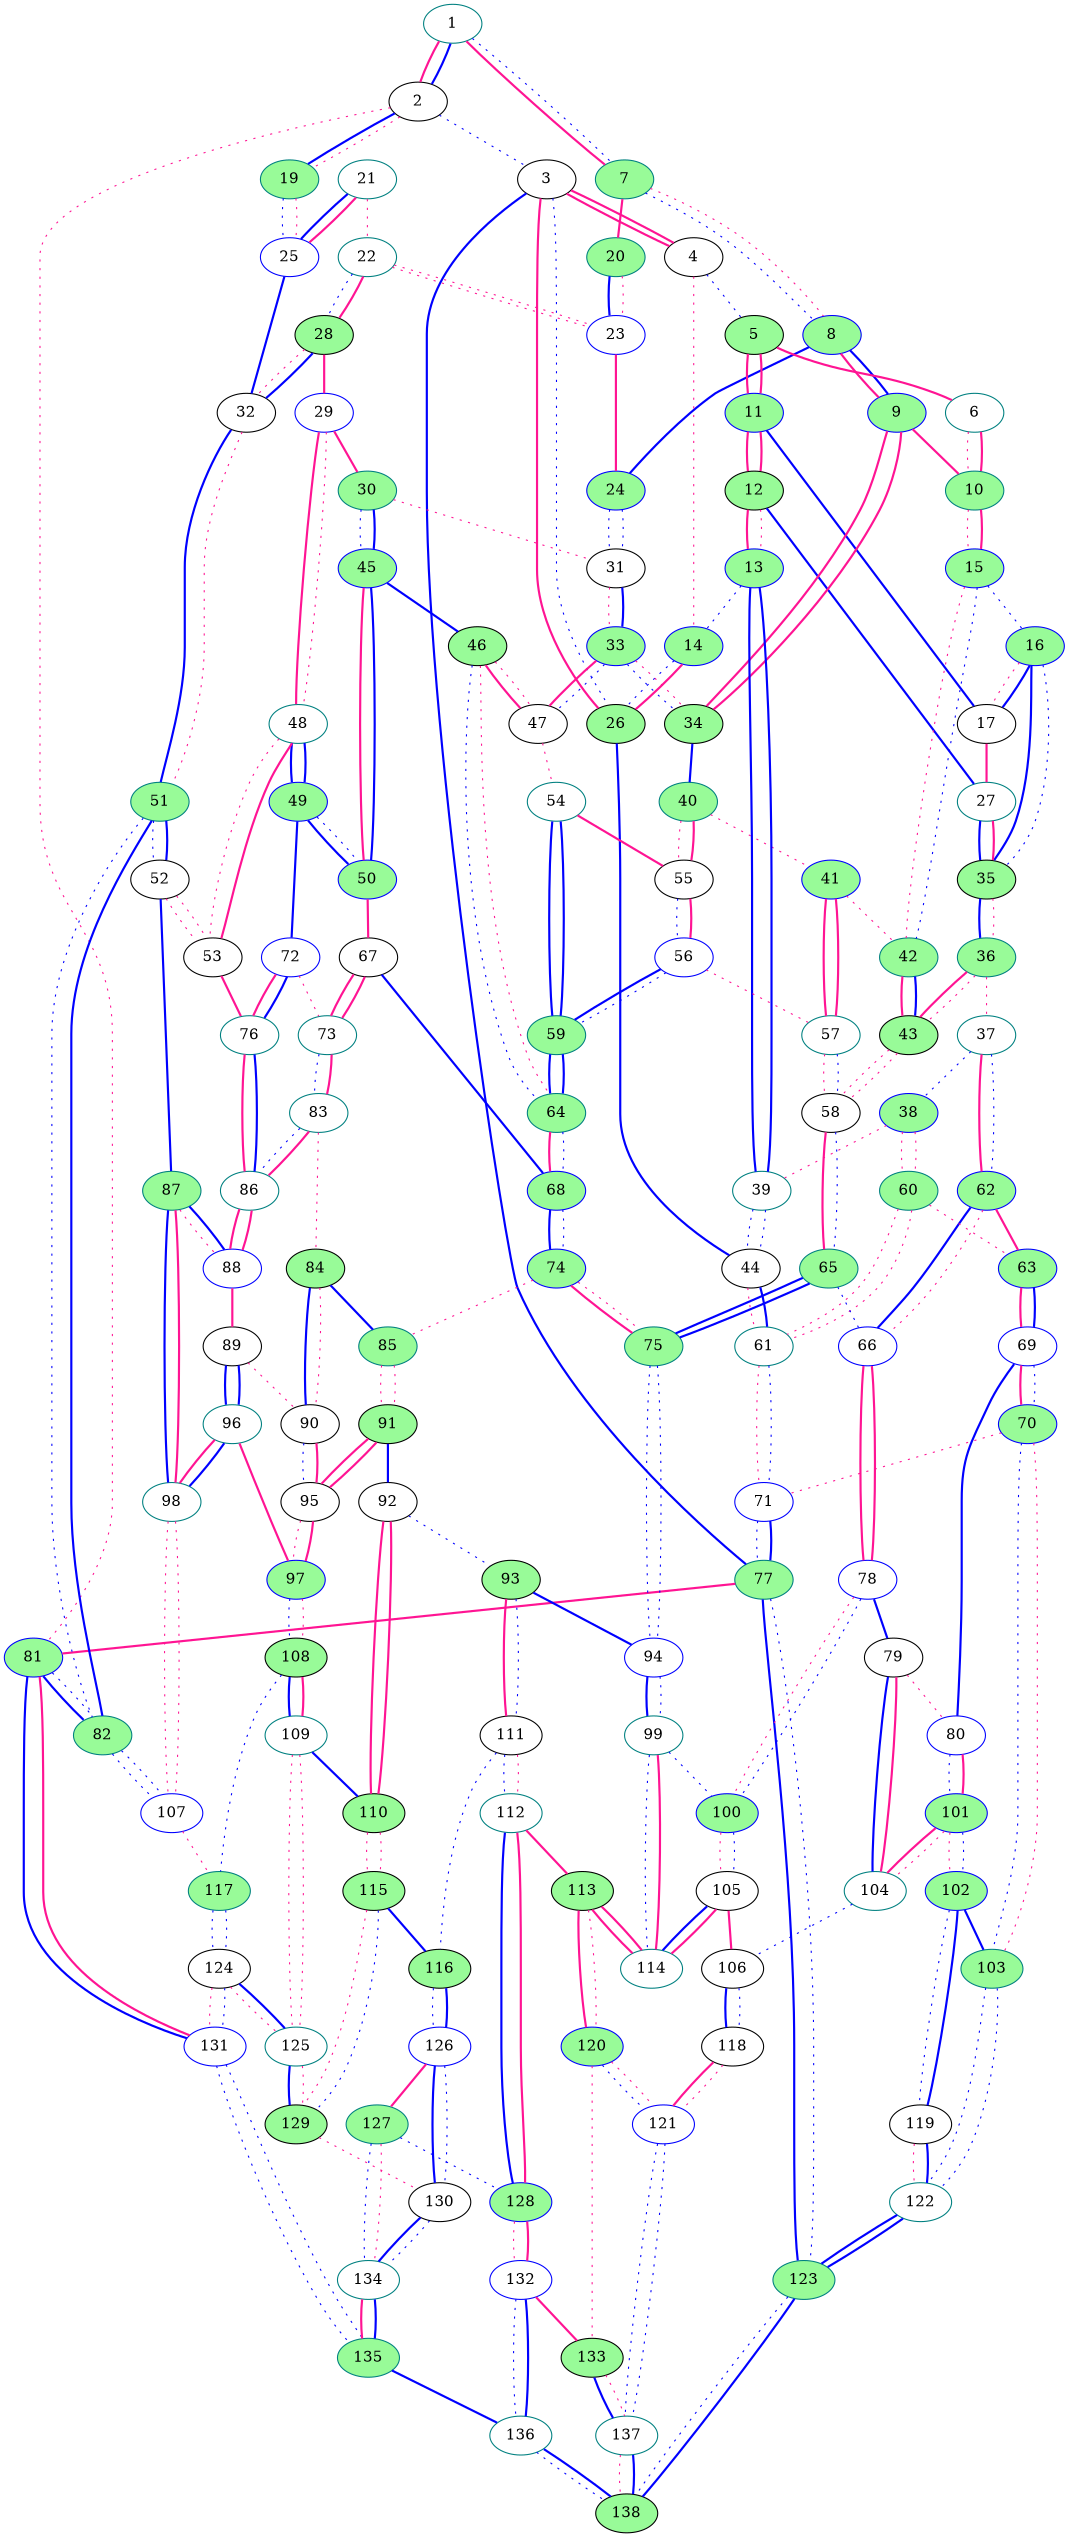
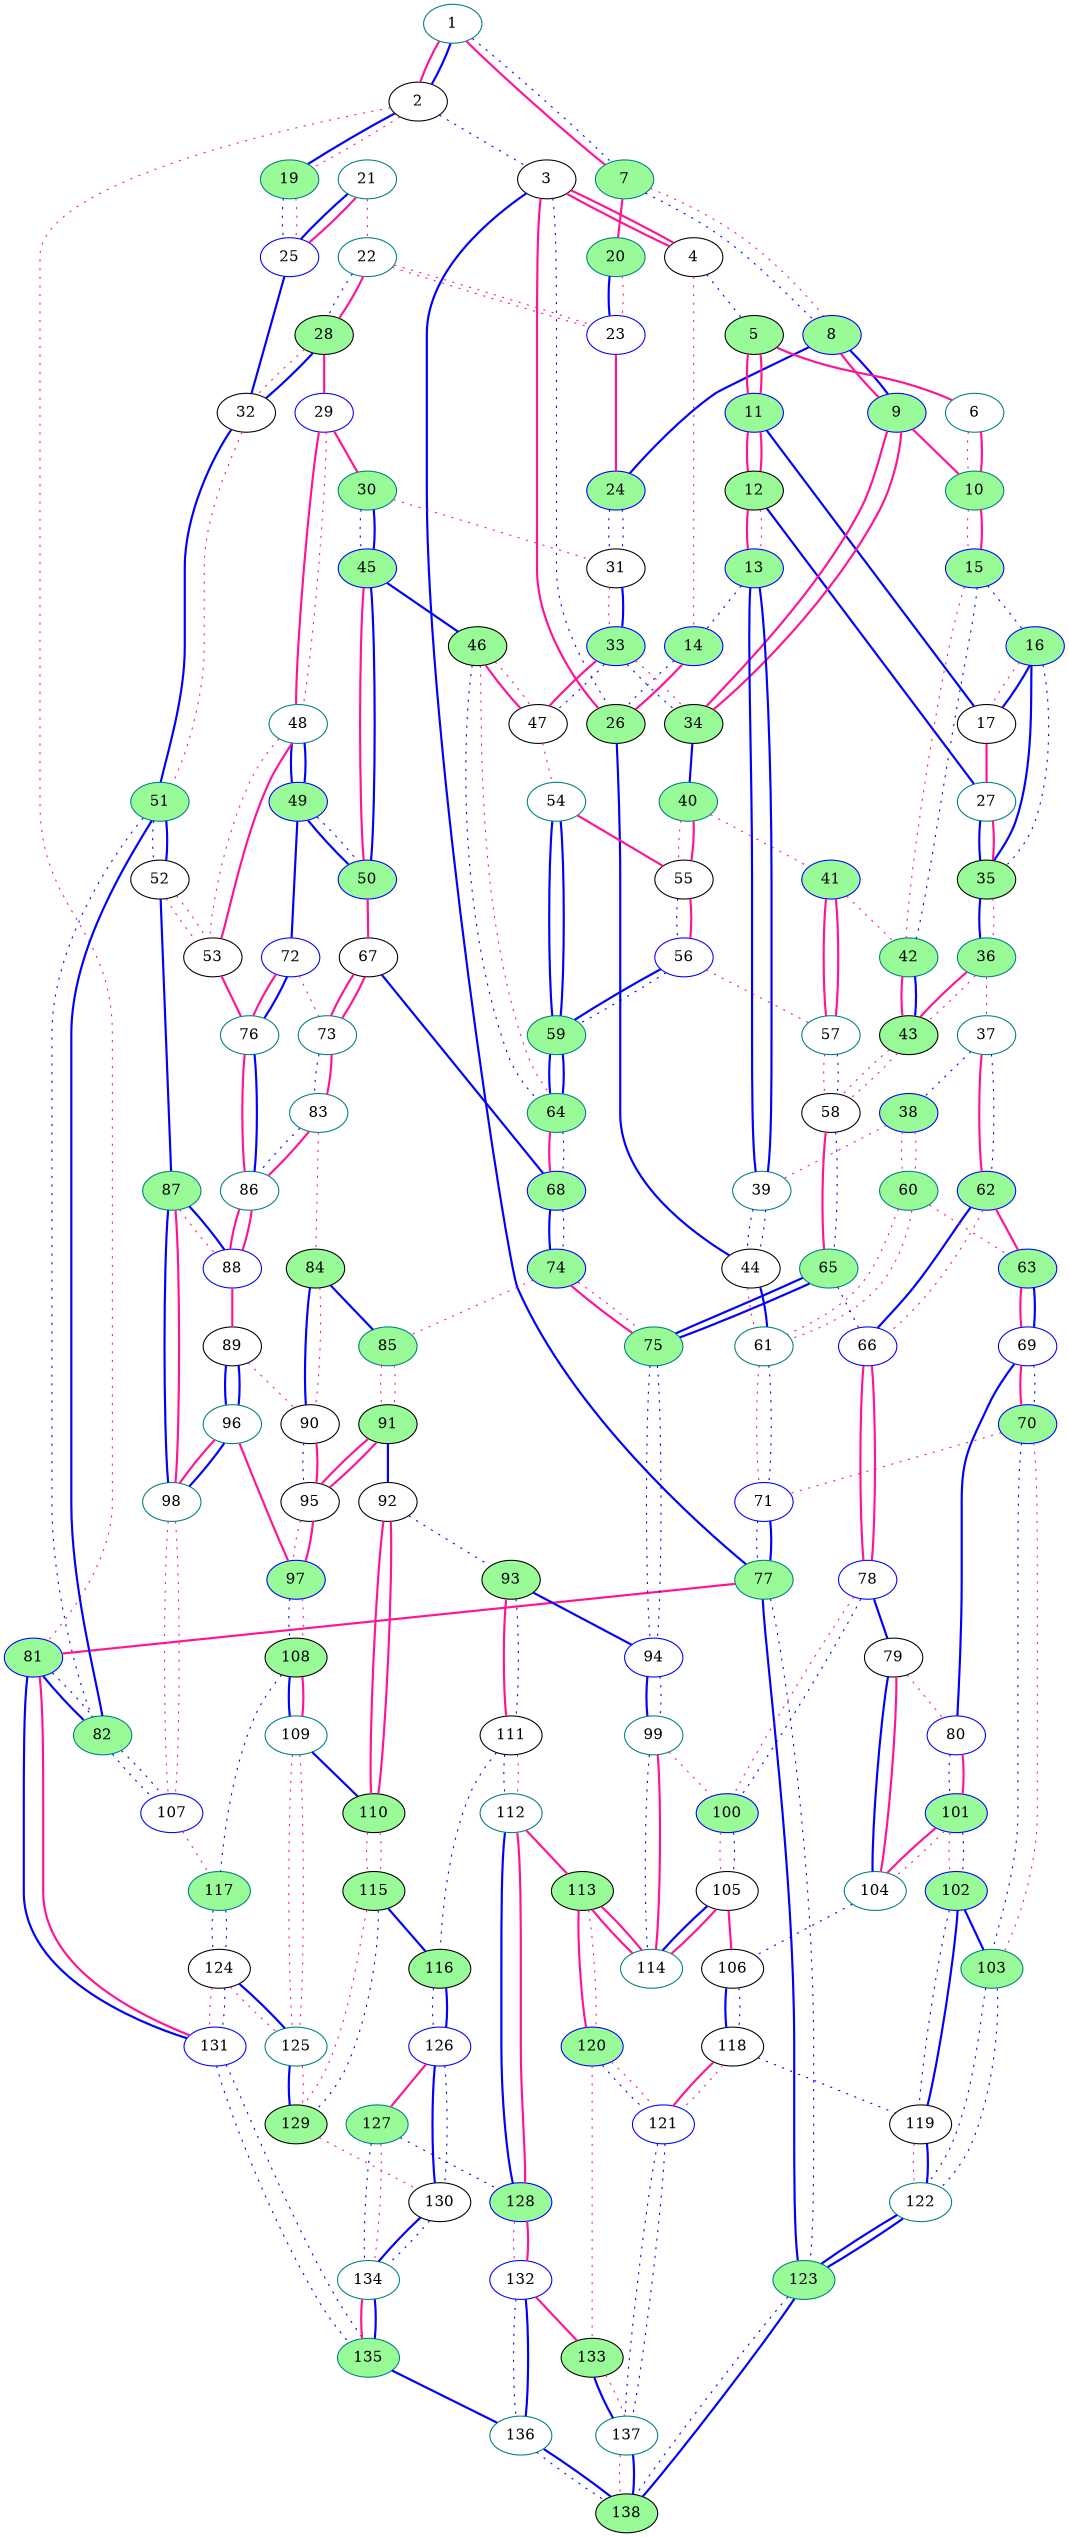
edge "99" -- "100": color blue -> deeppink
edge "118" -- "119": added
